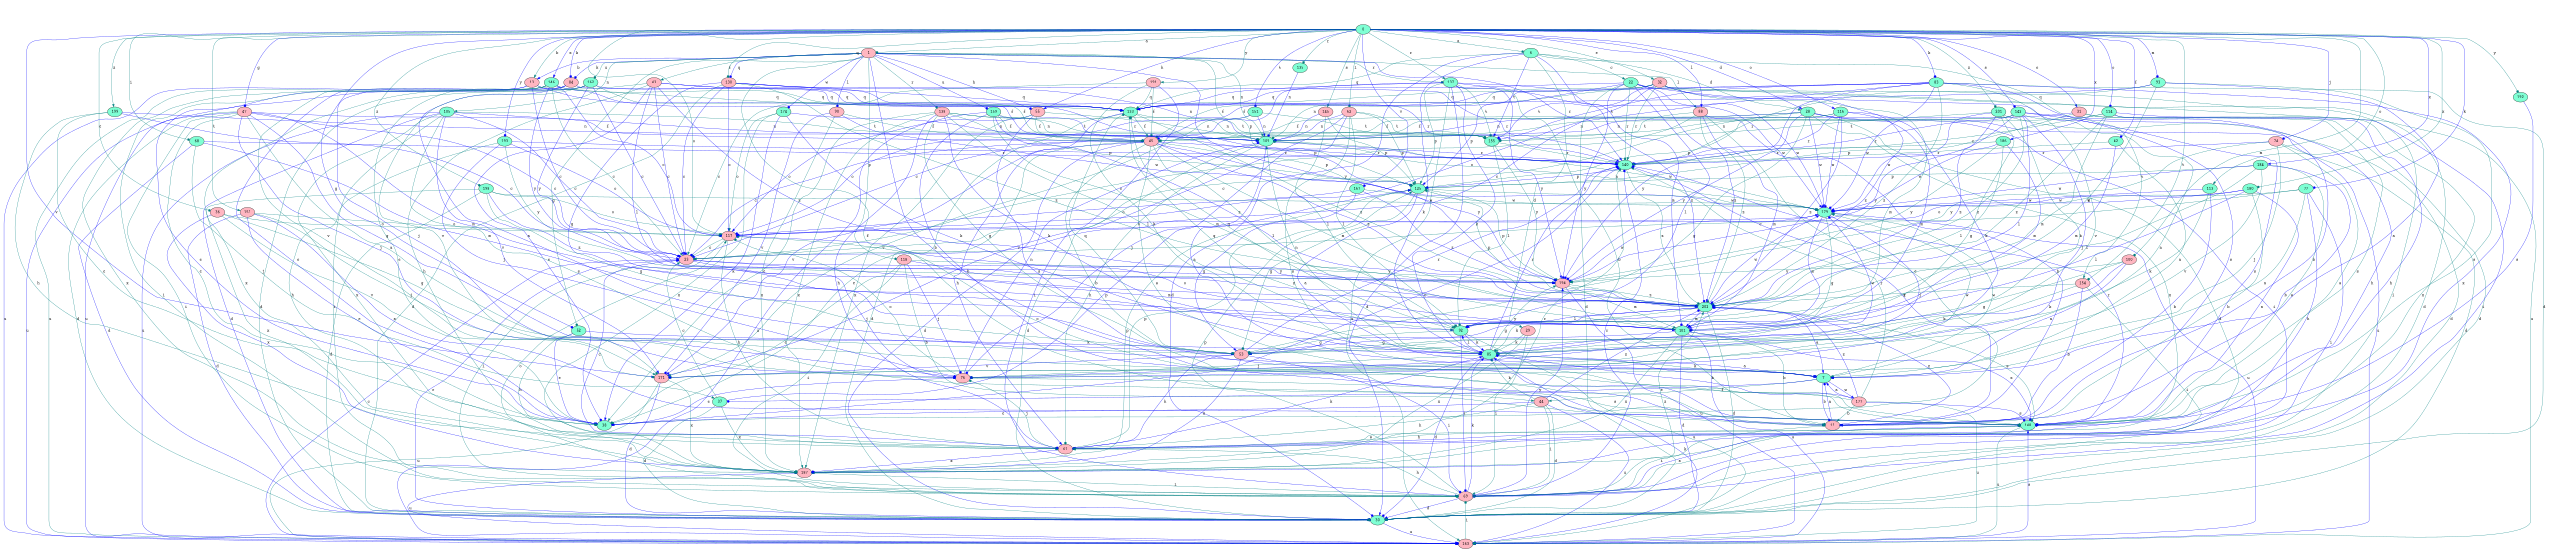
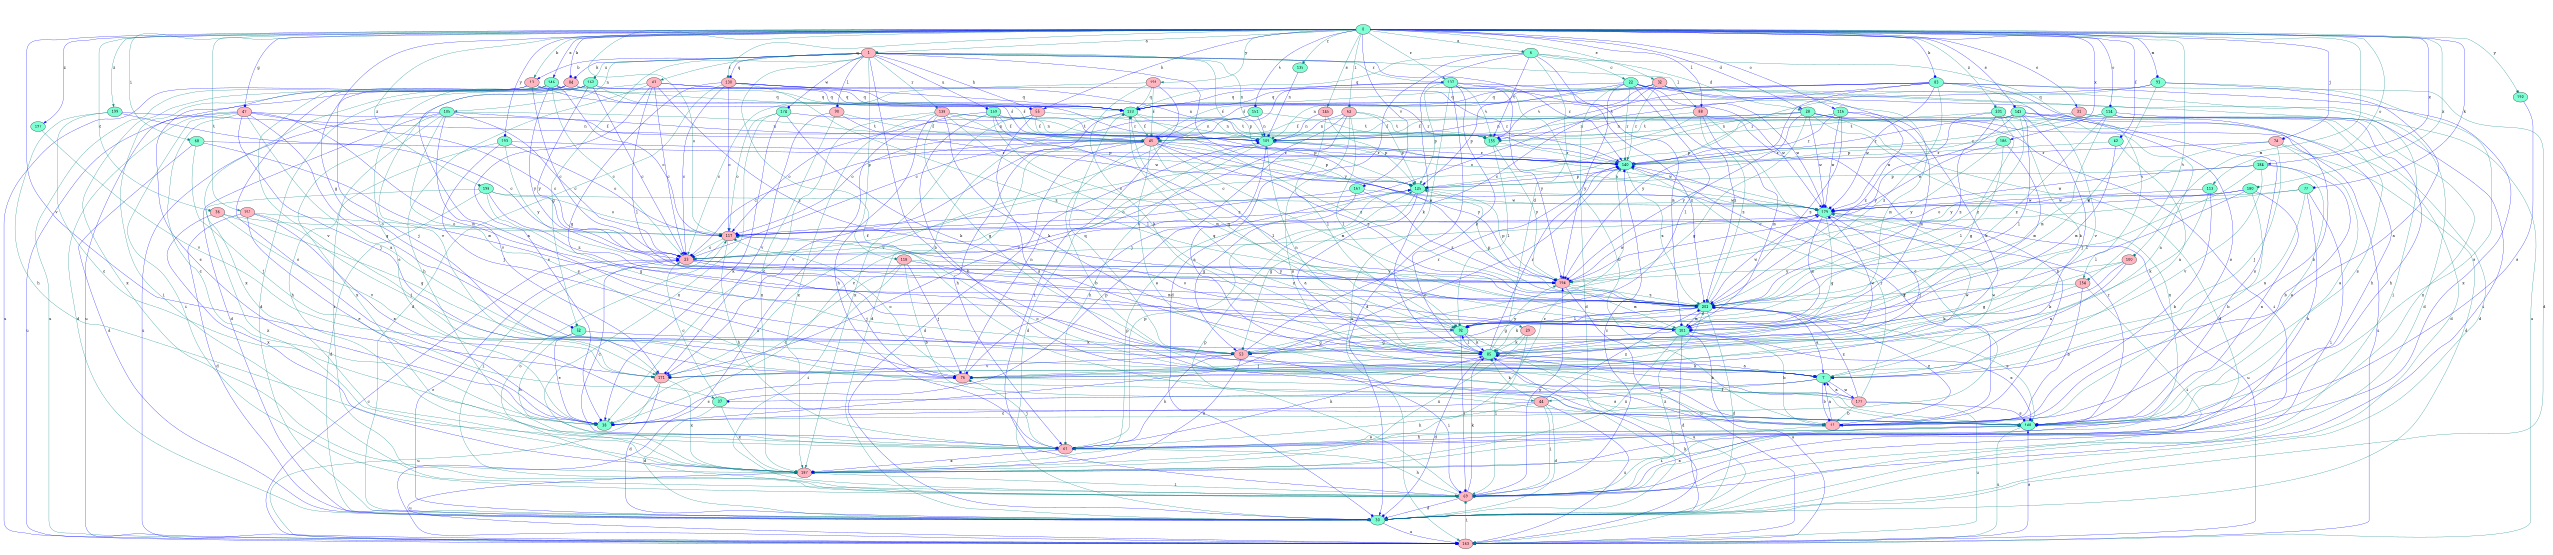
node "197": added
